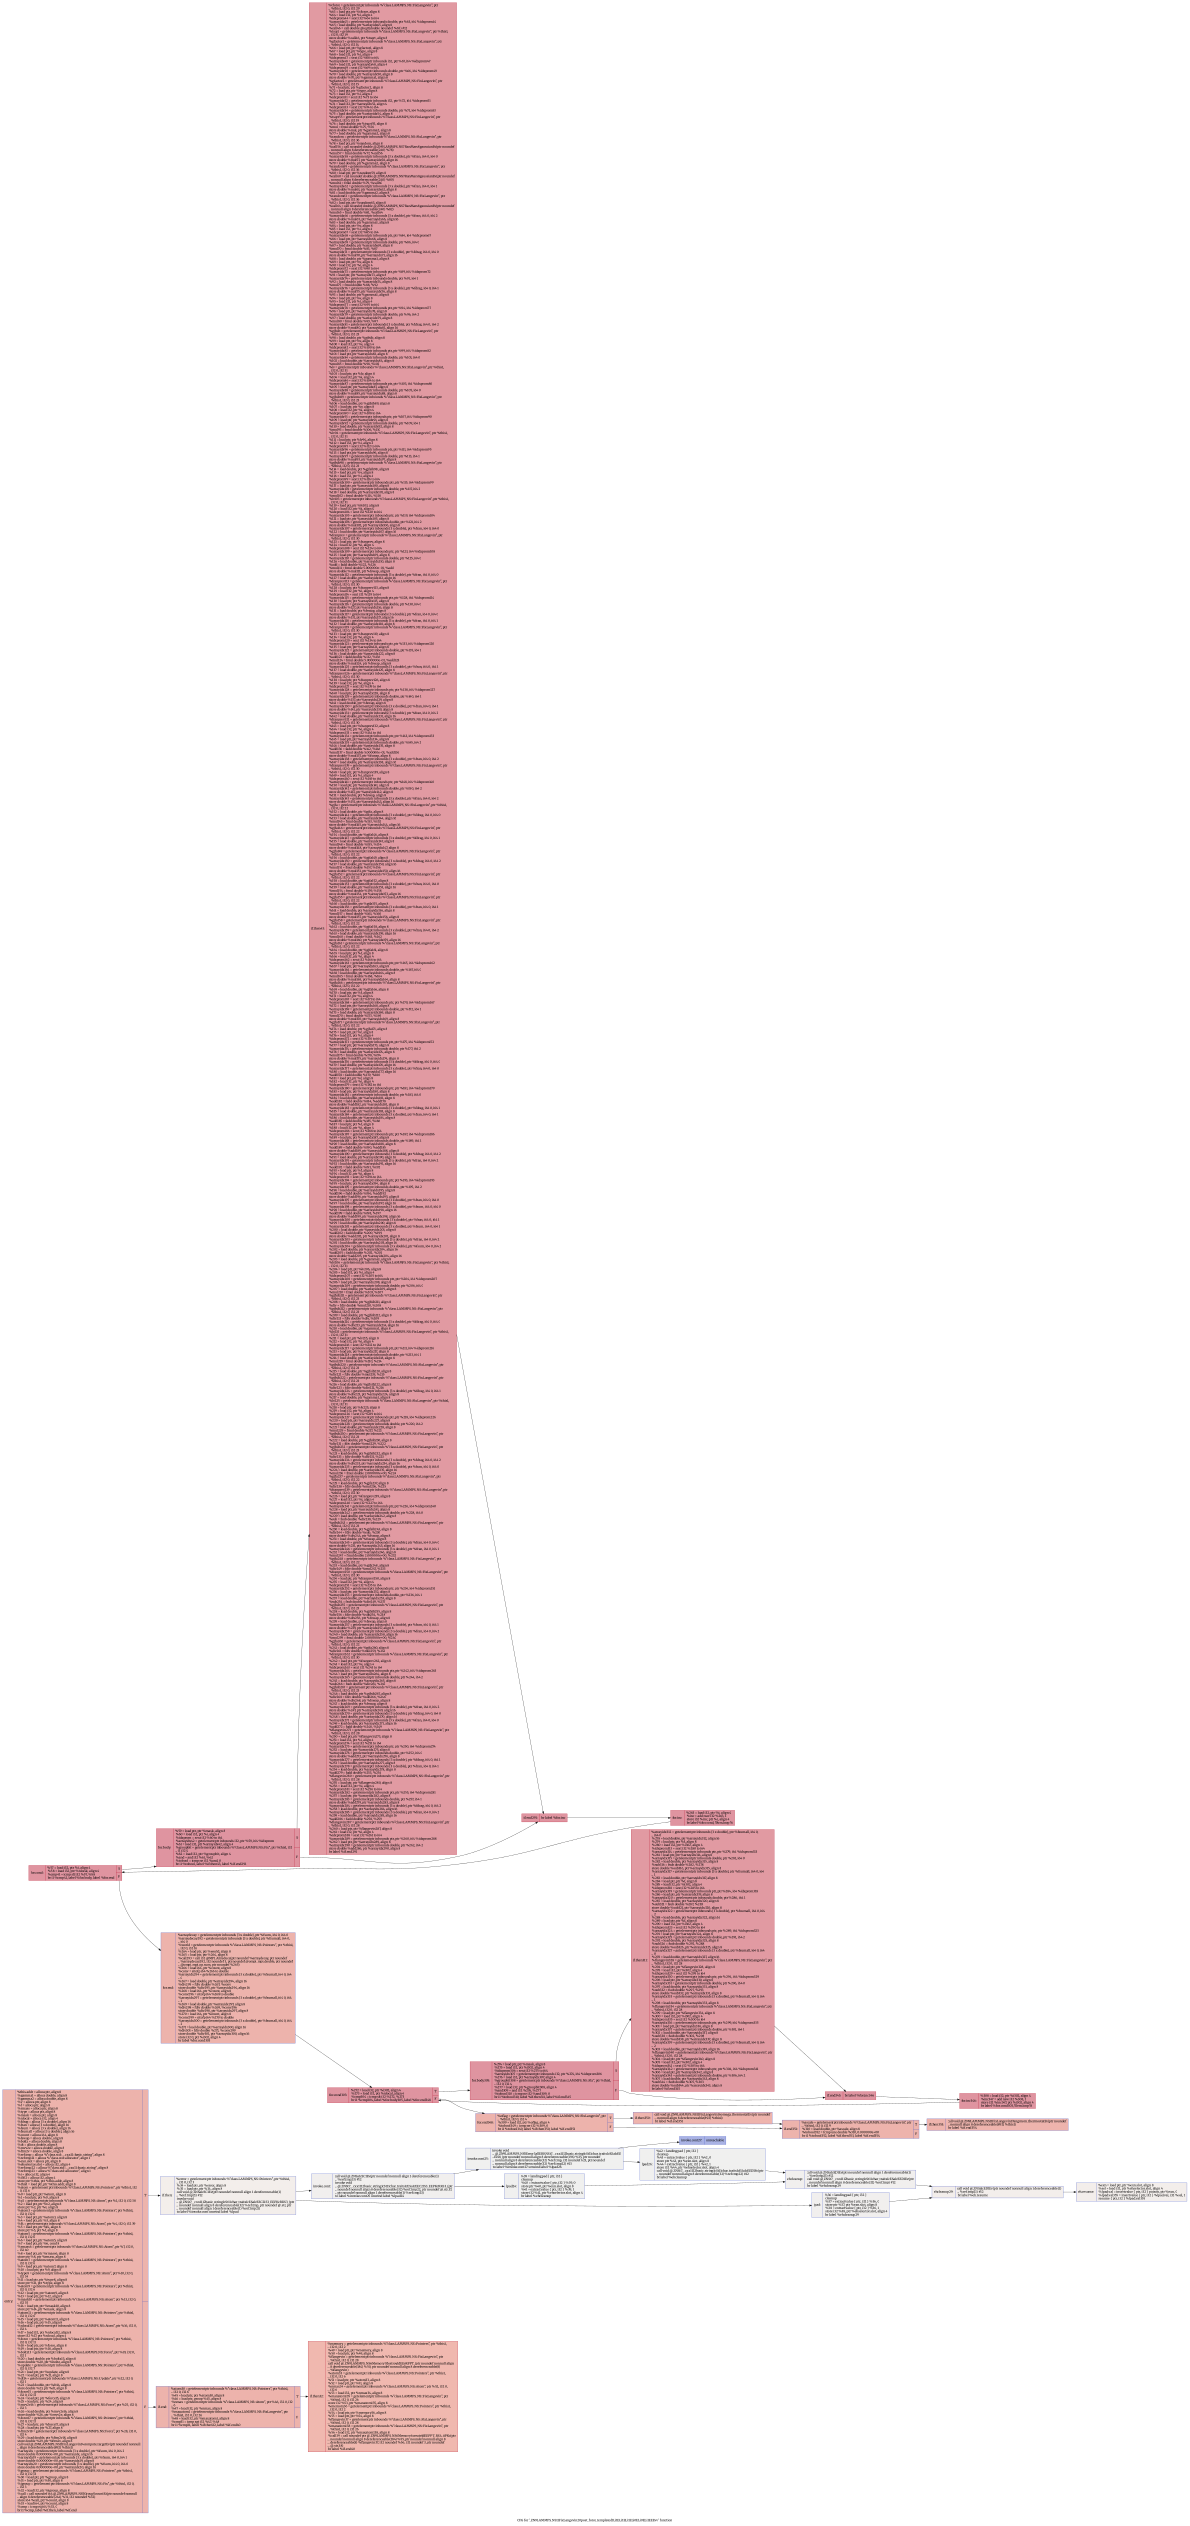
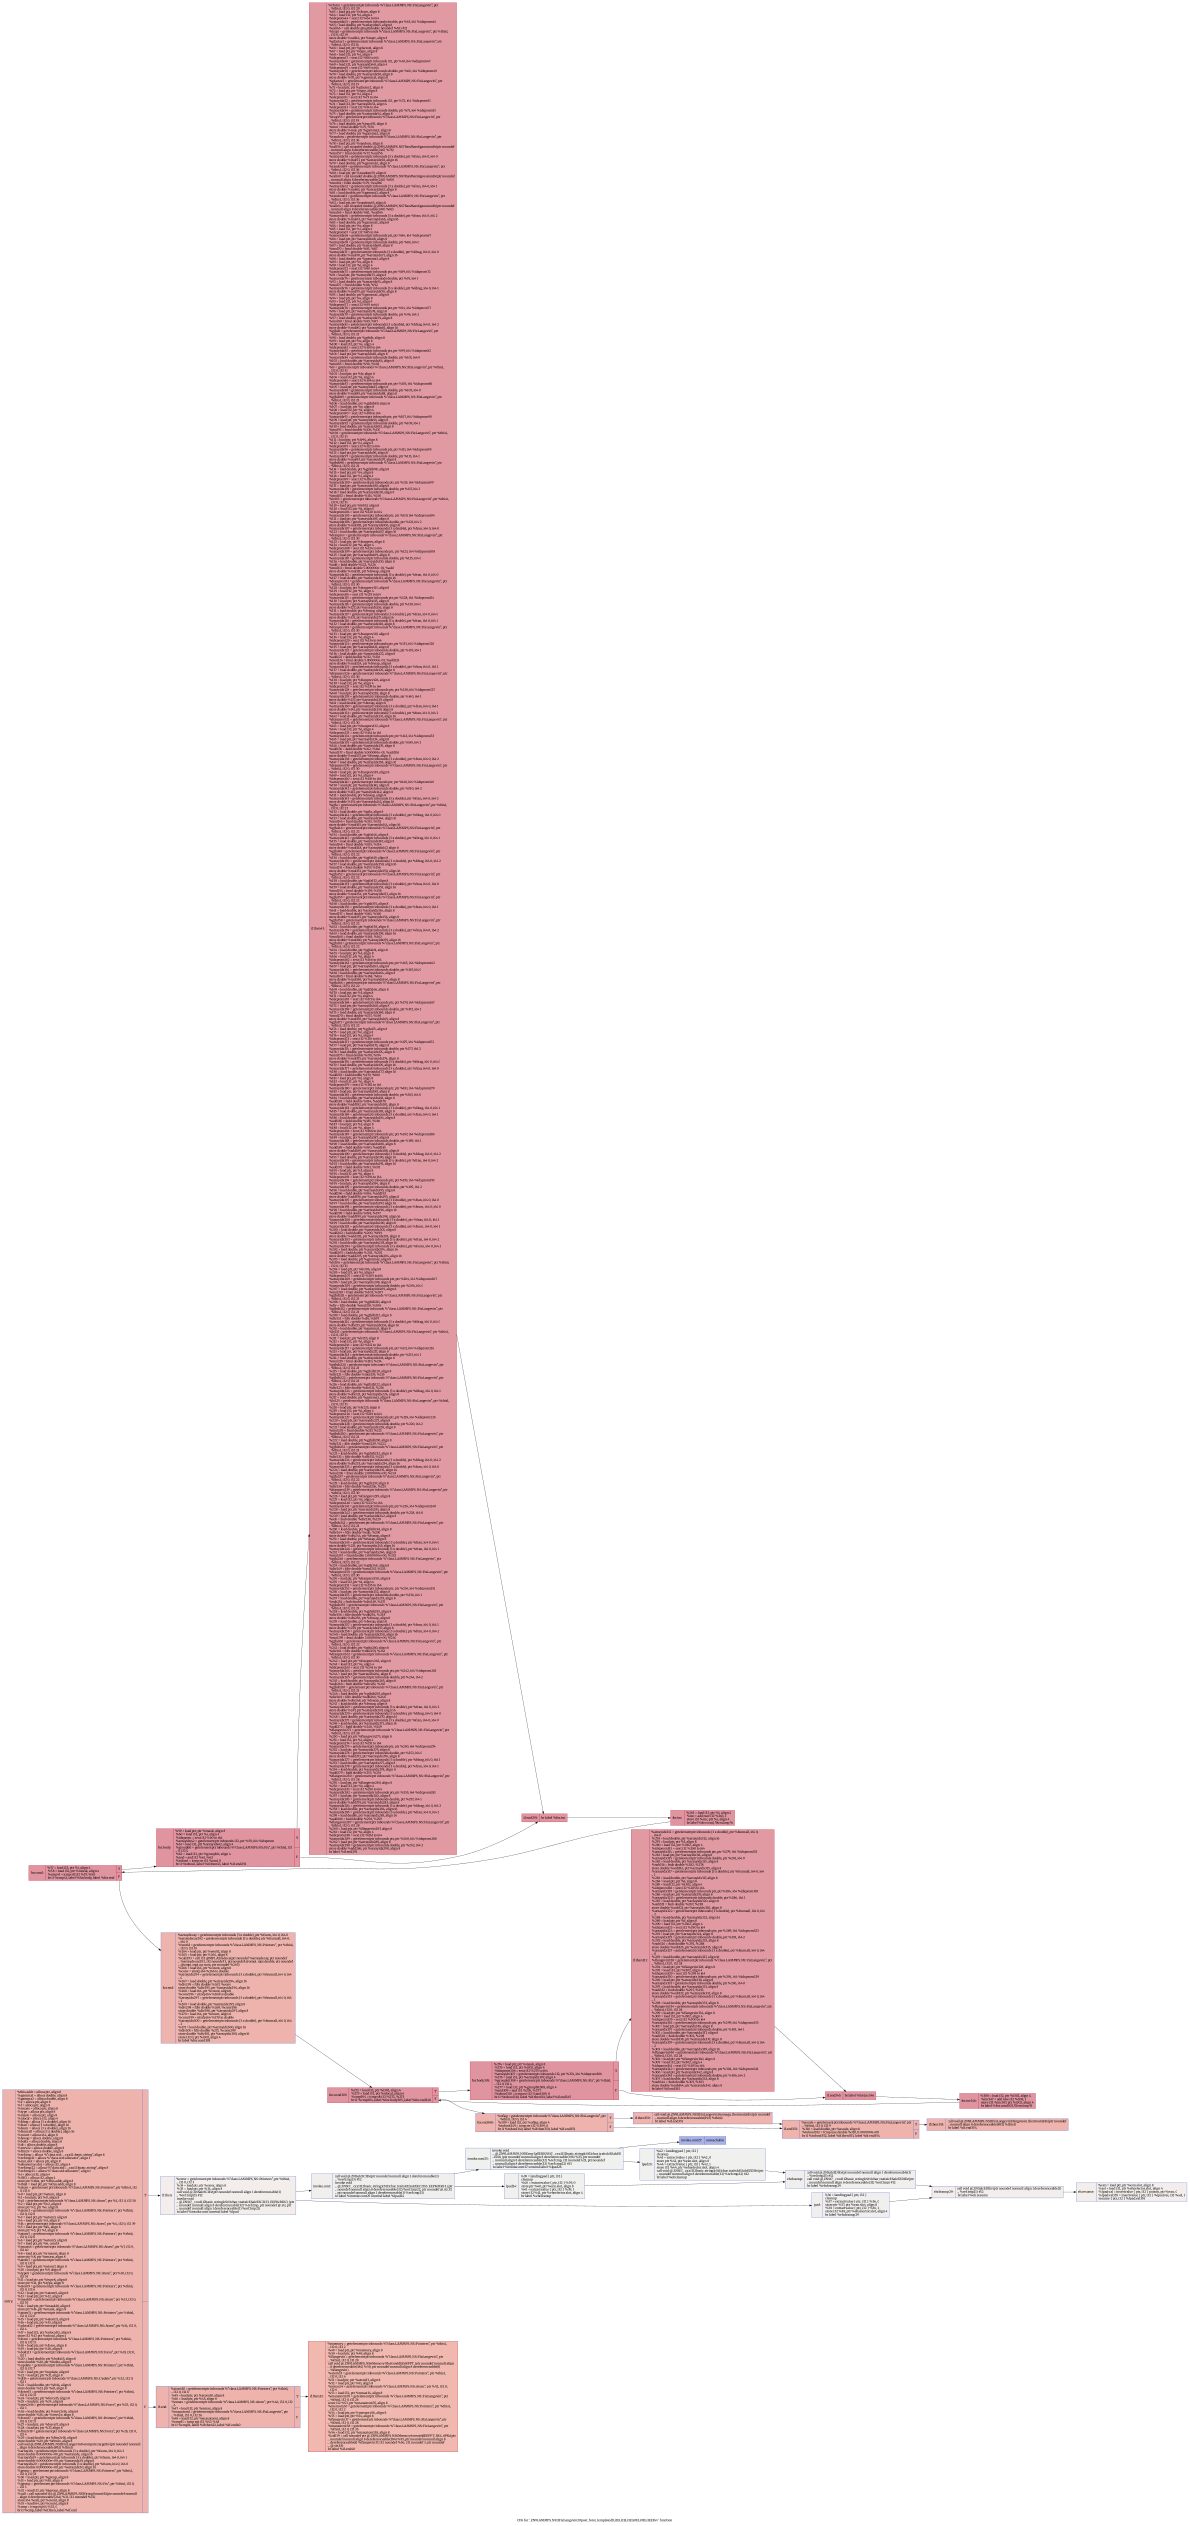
node "if.end:": text "%46 = load ptr, group %45, align 8" -> "%46 = load ptr, ptr %45, align 8"
